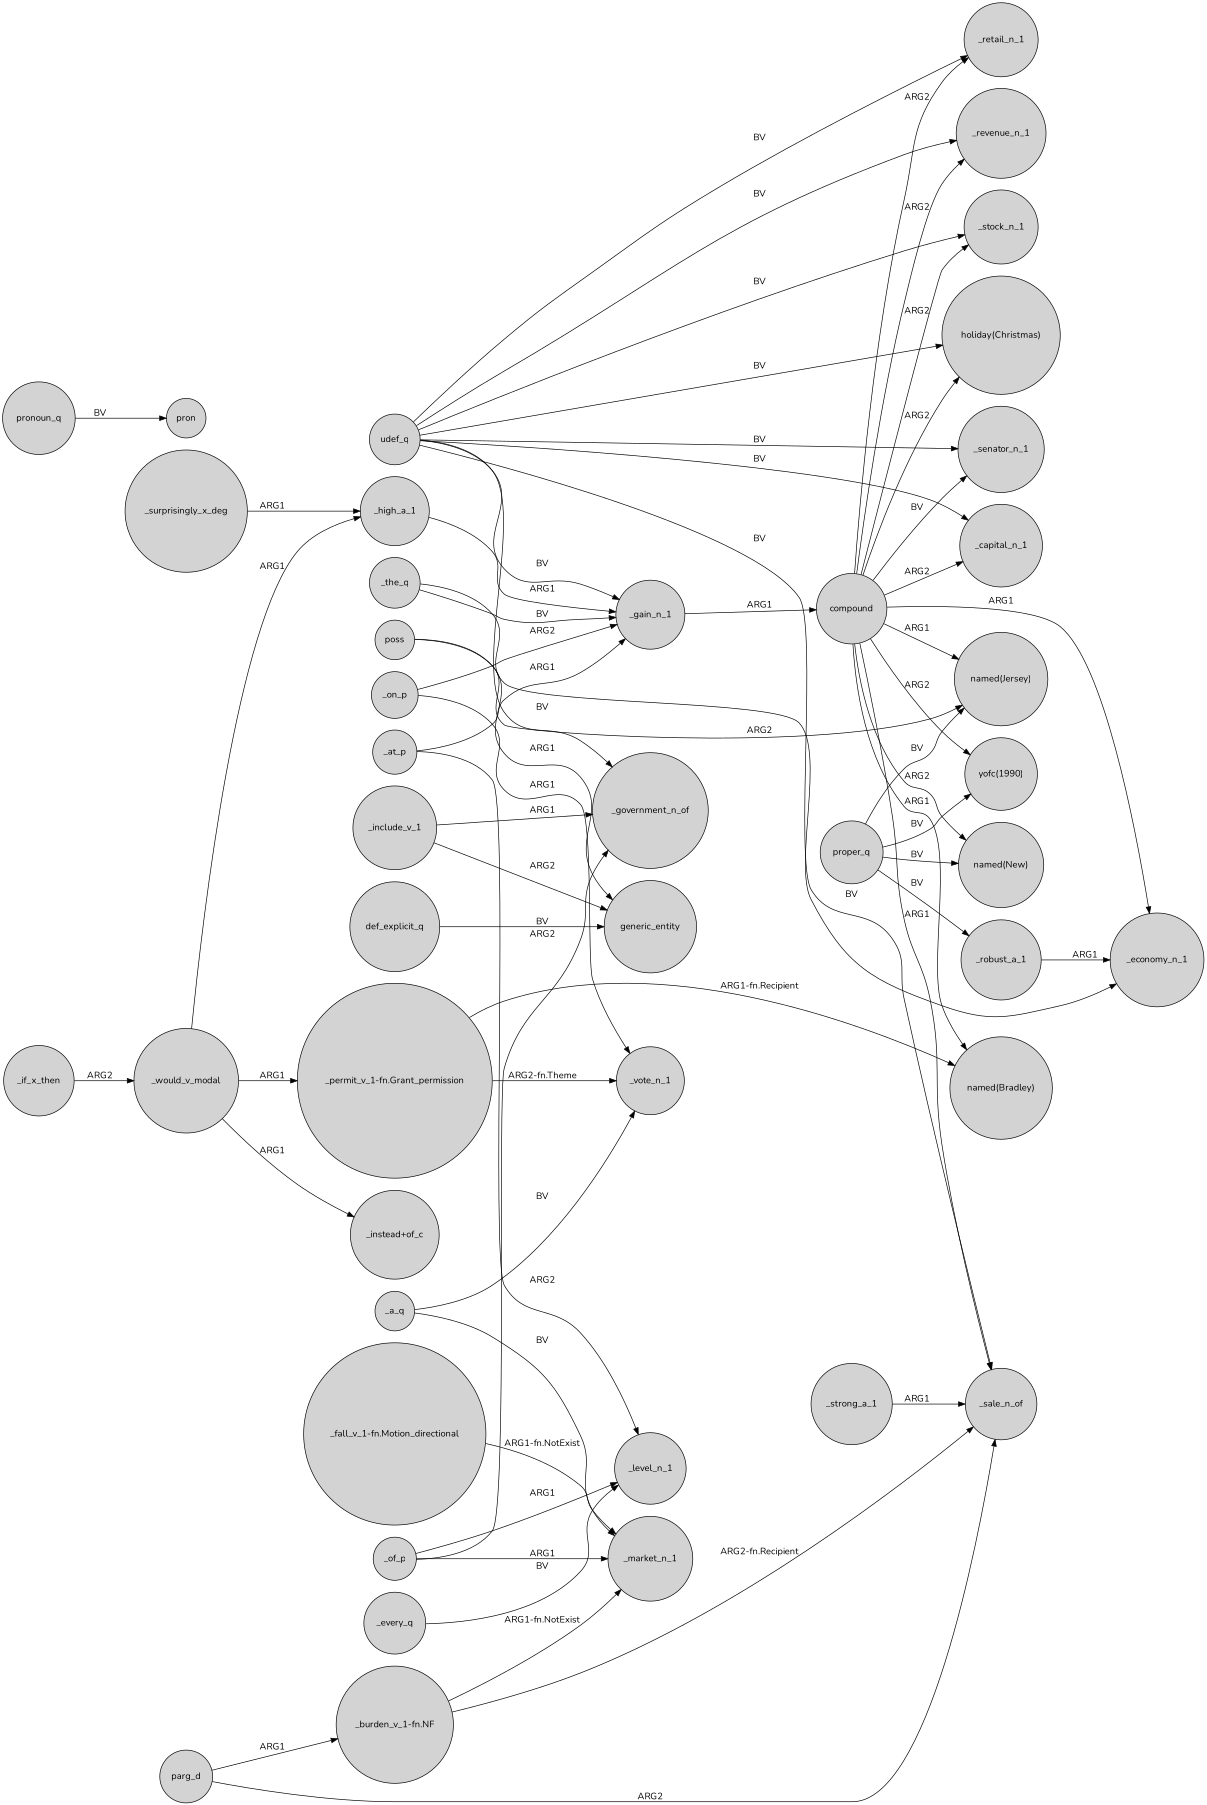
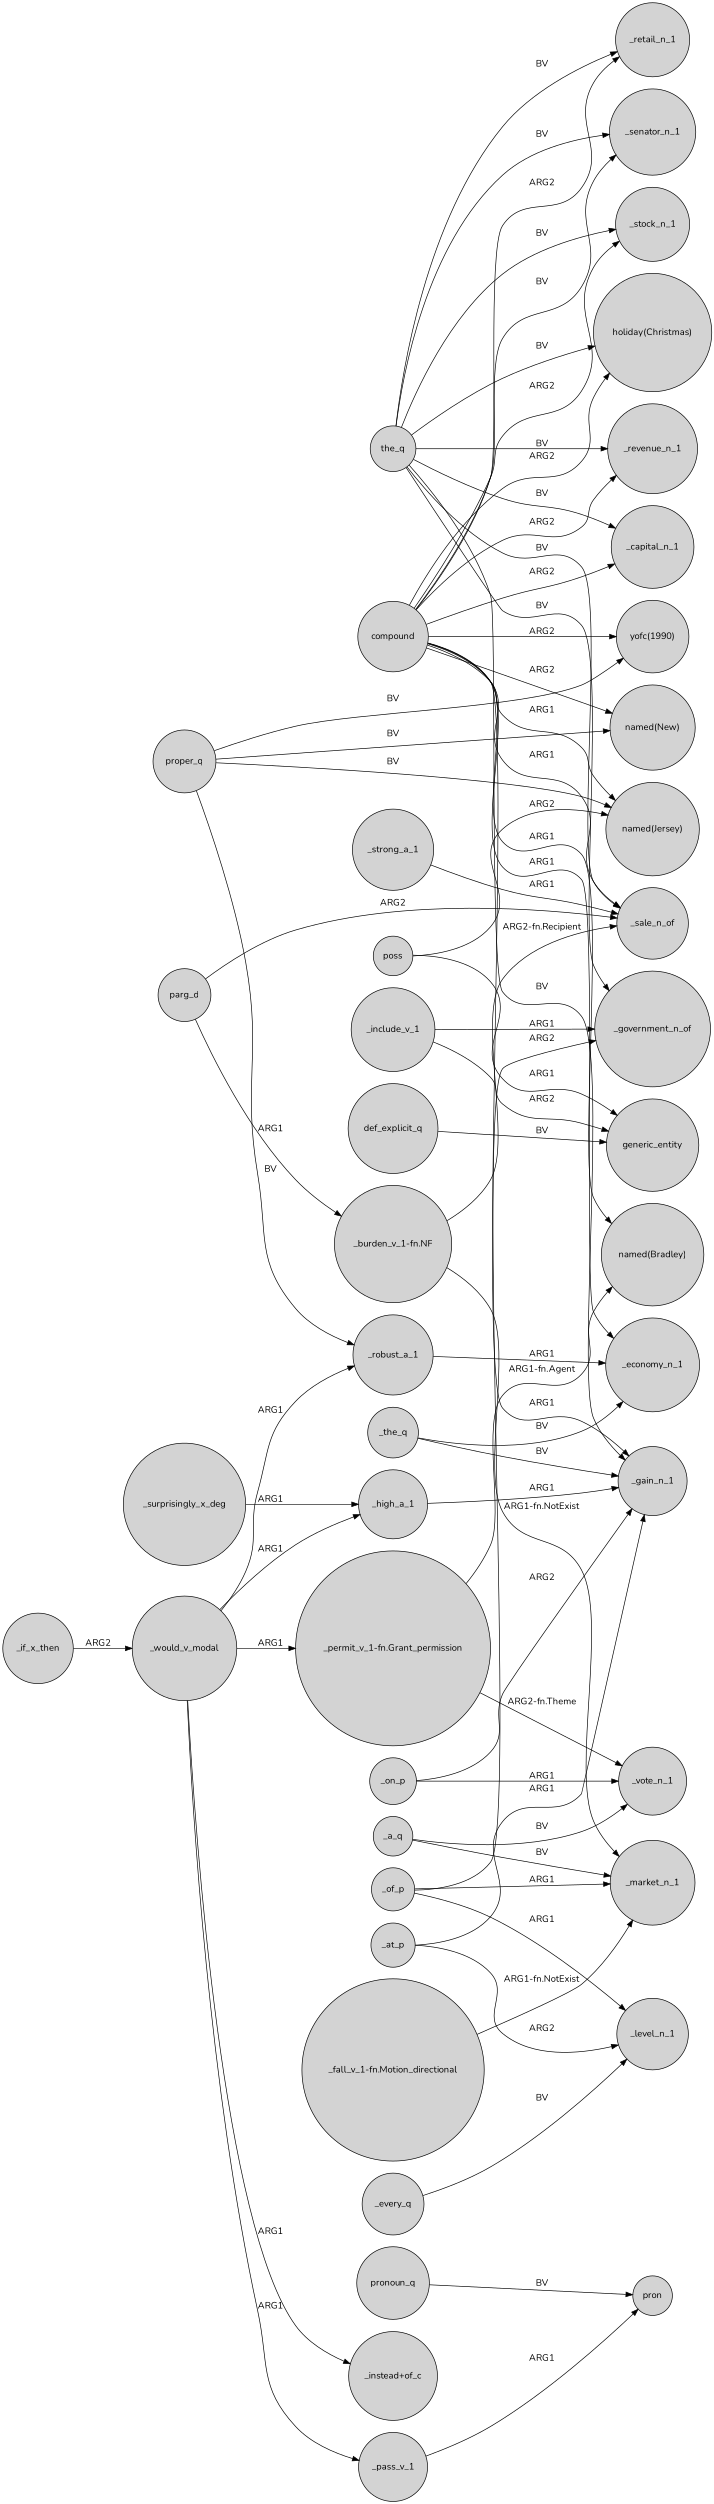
node "udef_q": label "udef_q" -> "the_q"
edge "_gain_n_1" -> "compound": reversed
edge "_permit_v_1-fn.Grant_permission" -> "named(Bradley)": label "ARG1-fn.Recipient" -> "ARG1-fn.Agent"
edge "_would_v_modal" -> "_robust_a_1": added, label "ARG1"
node "_pass_v_1": added
